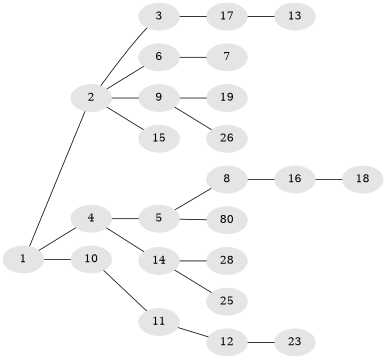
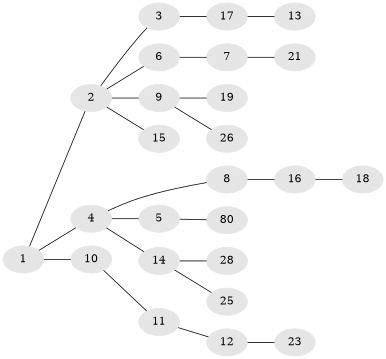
node "21": added
edge "8" -- "5": now "8" -- "4"
